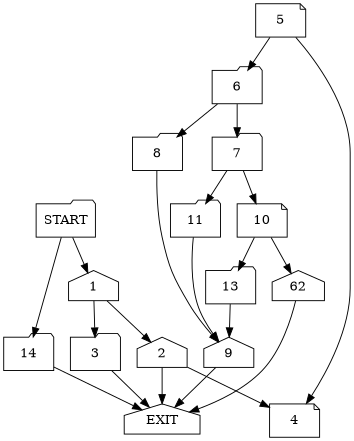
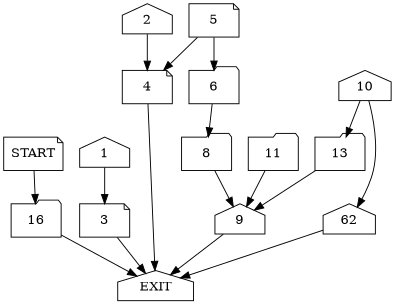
node "7": removed
node "START": shape folder -> note
node "10": shape note -> house
edge "START" -> "1": removed
edge "1" -> "2": removed
node "14": label "14" -> "16"
node "3": shape folder -> note
edge "2" -> "EXIT": now "4" -> "EXIT"
